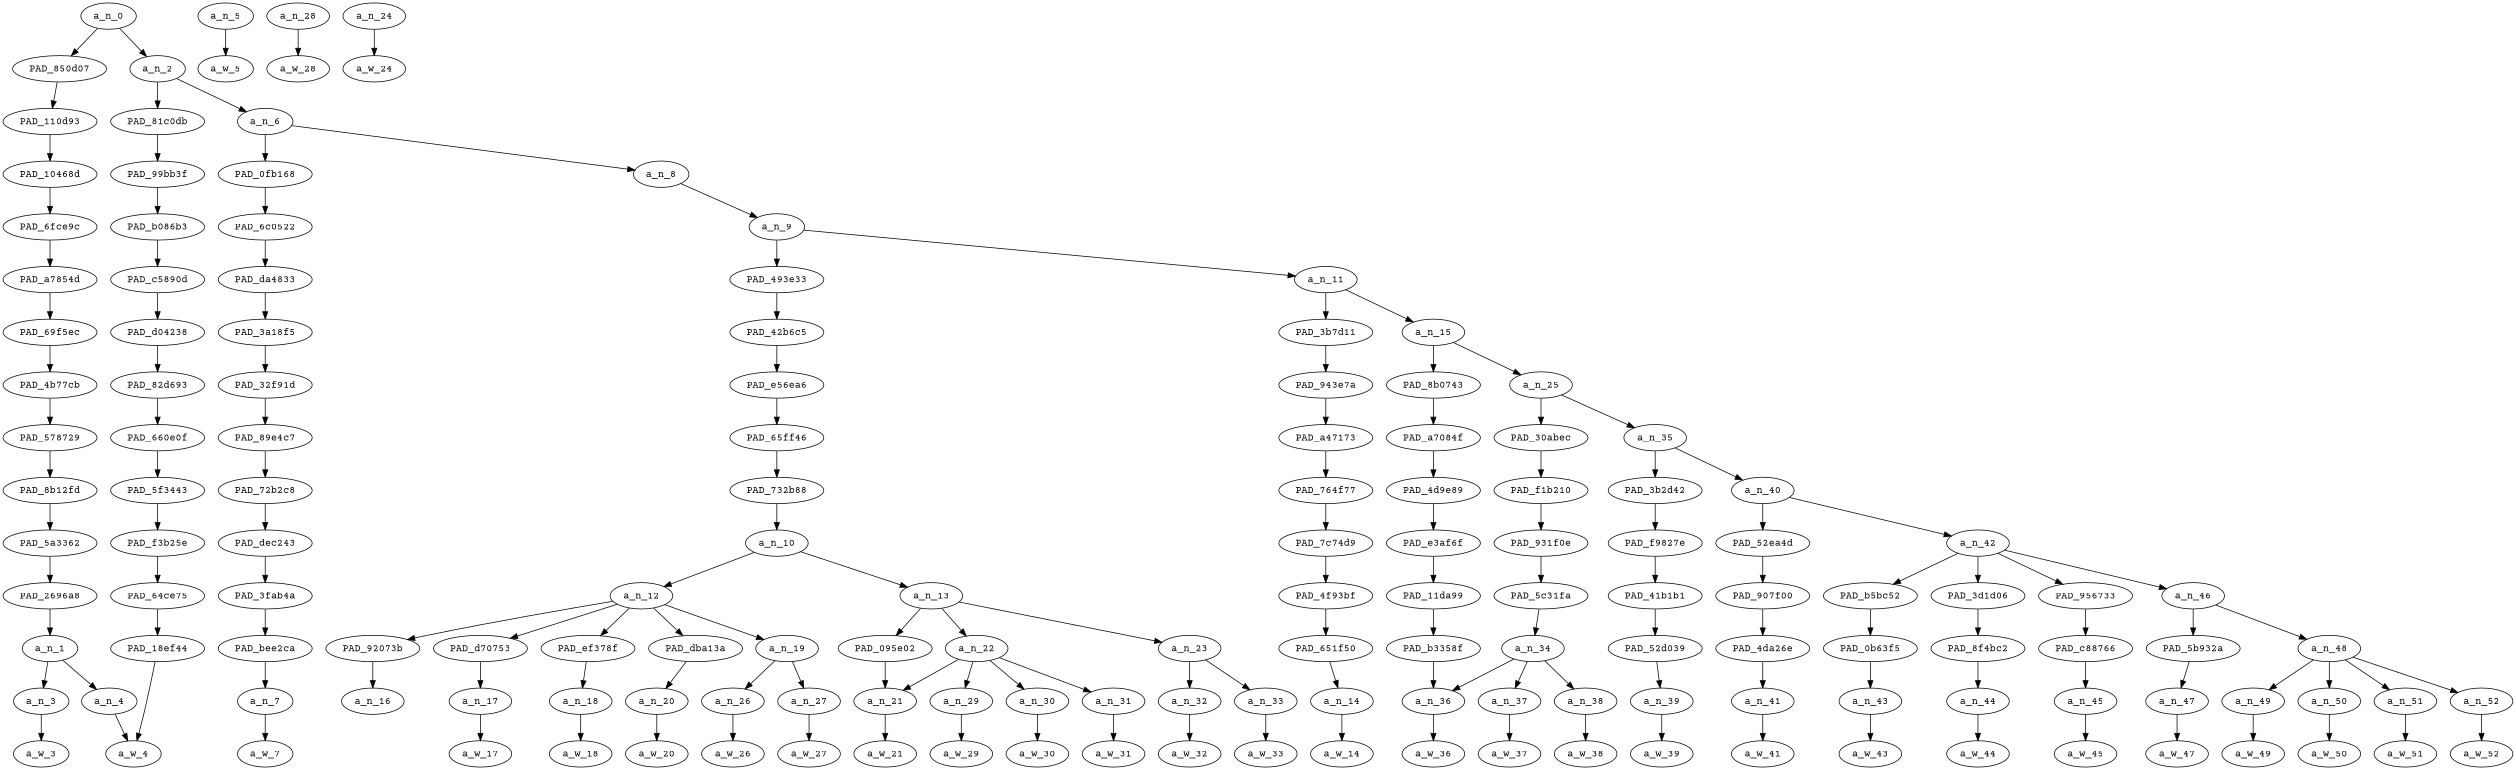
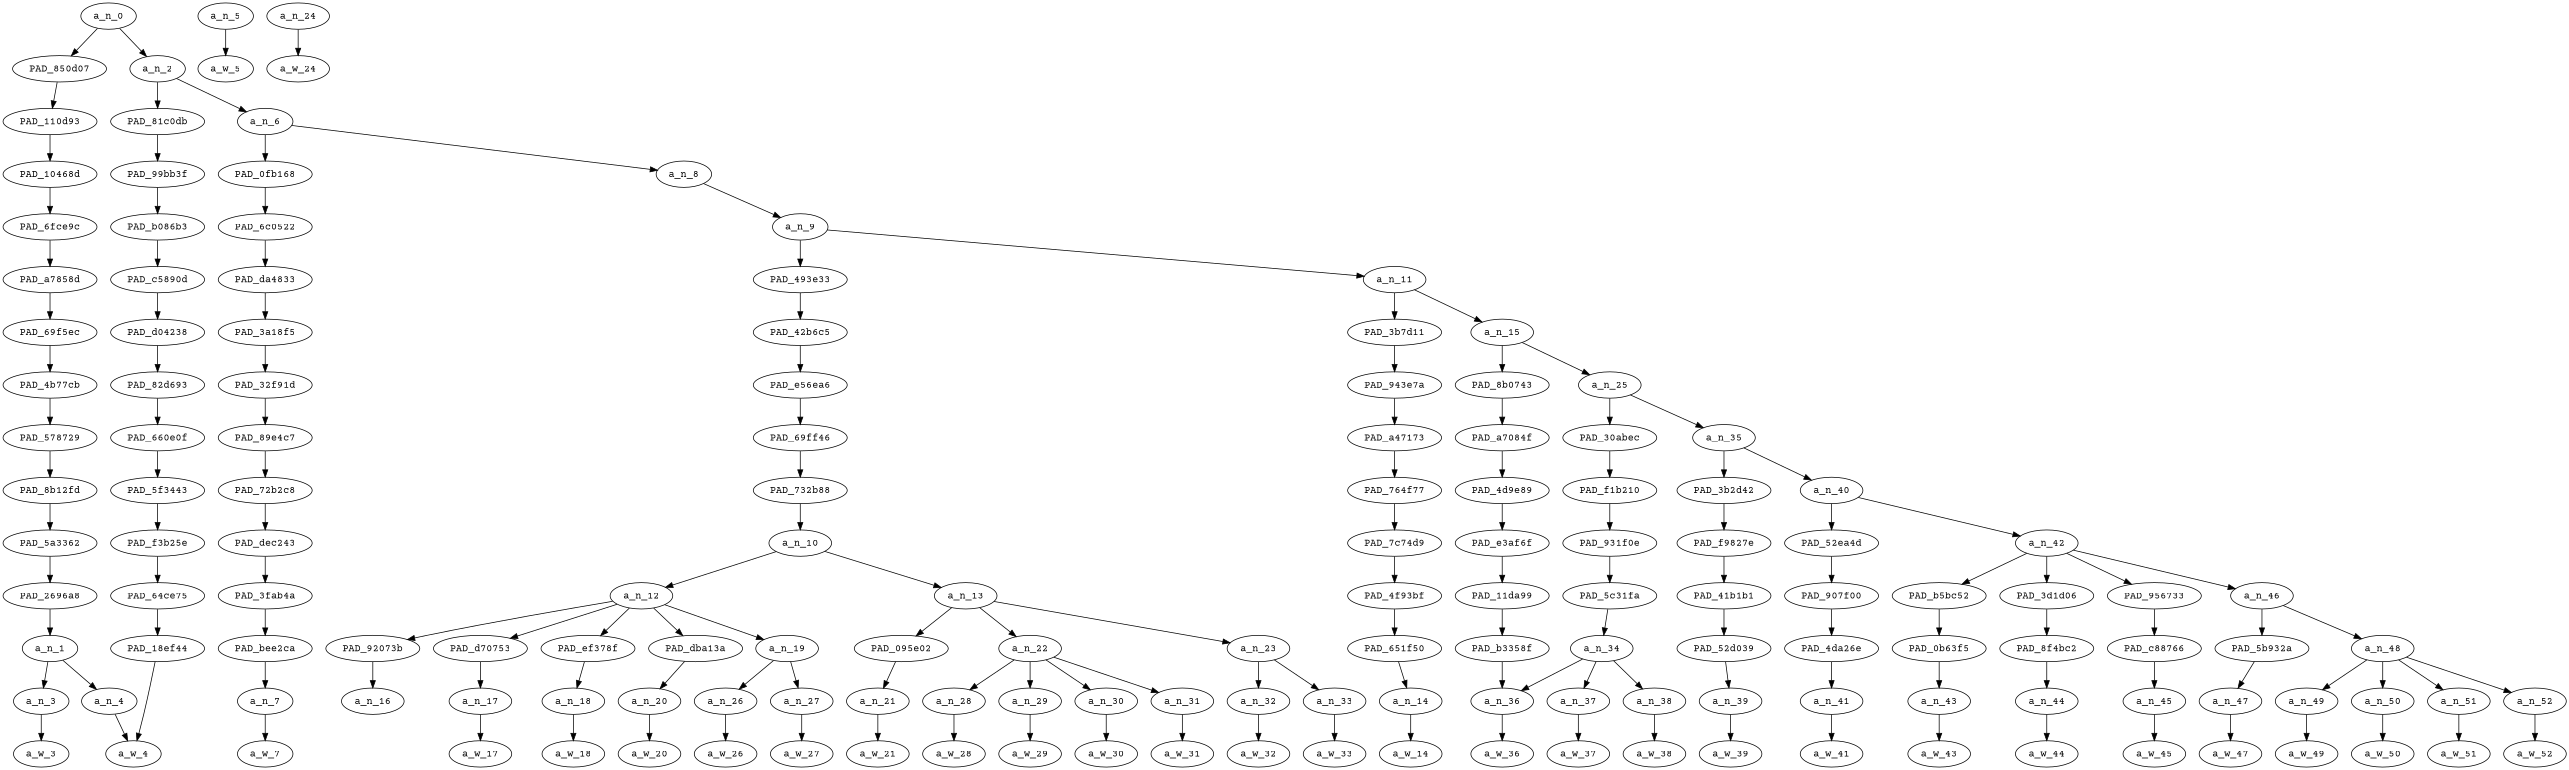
node "PAD_a7854d": label "PAD_a7854d" -> "PAD_a7858d"
node "PAD_65ff46": label "PAD_65ff46" -> "PAD_69ff46"
edge "a_n_22" -> "a_n_21": now "a_n_22" -> "a_n_28"
